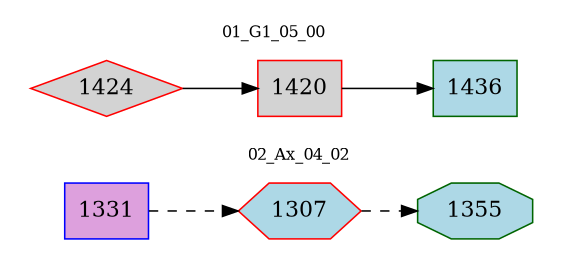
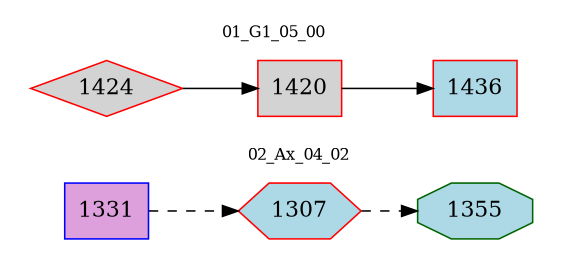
node "1436": color darkgreen -> red
